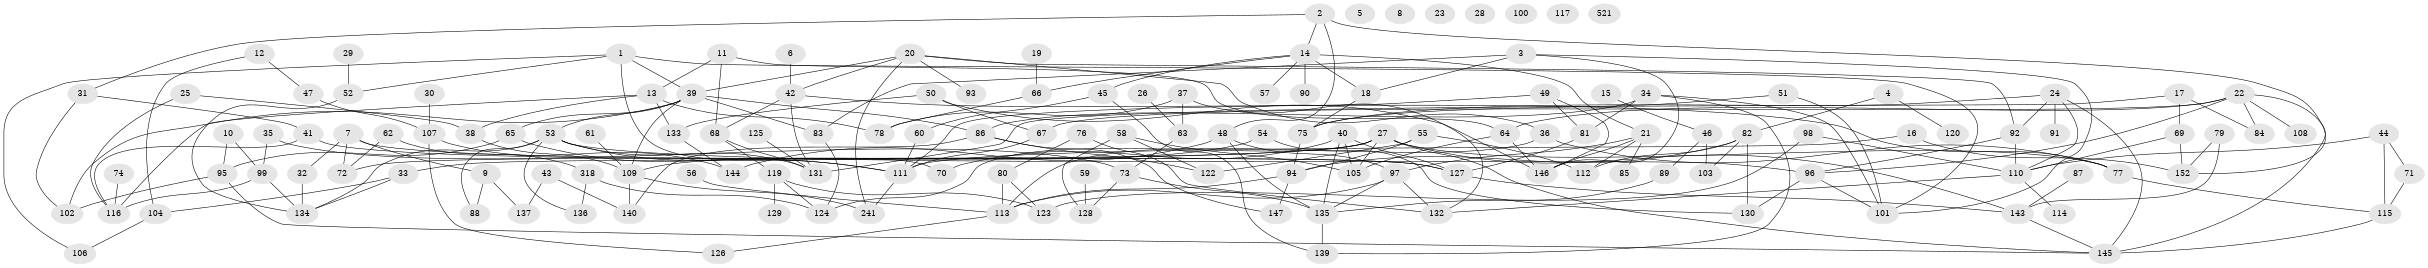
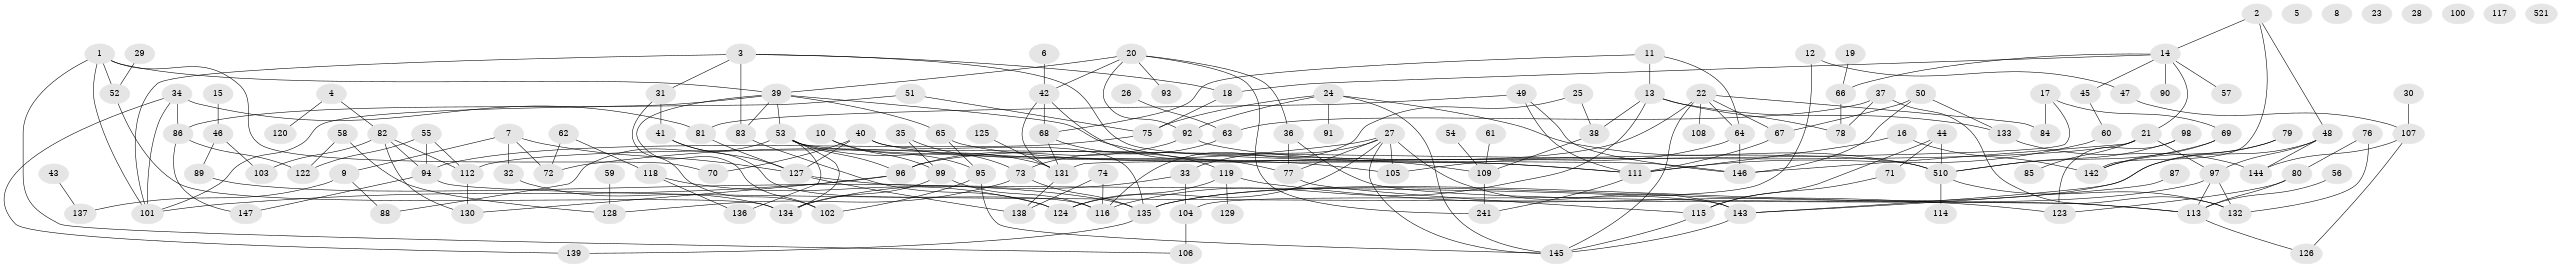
edge "2" -- "31": now "3" -- "31"
edge "58" -- "105": removed
node "318": label "318" -> "118"
node "110": label "110" -> "510"
node "152": label "152" -> "142"
edge "45" -- "139": removed
edge "54" -- "130": now "112" -- "130"
node "140": removed
node "138": added
